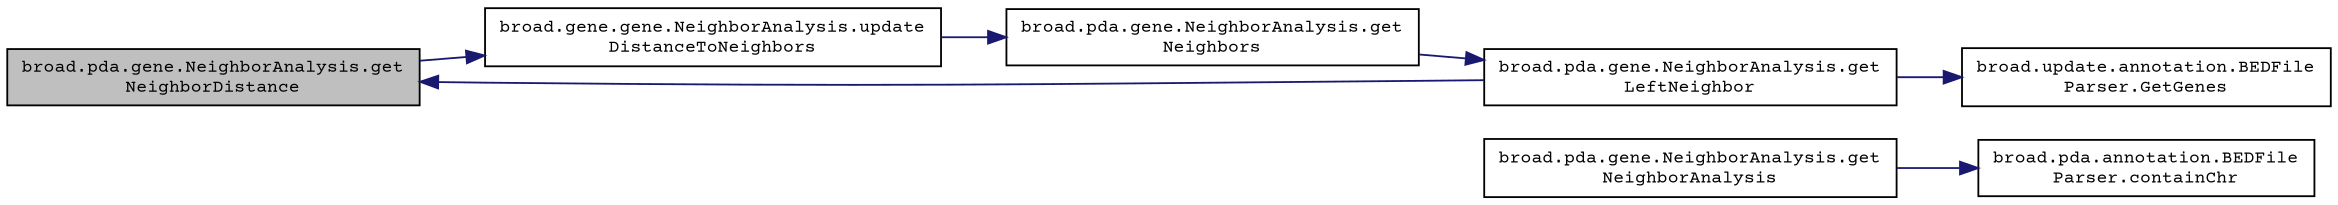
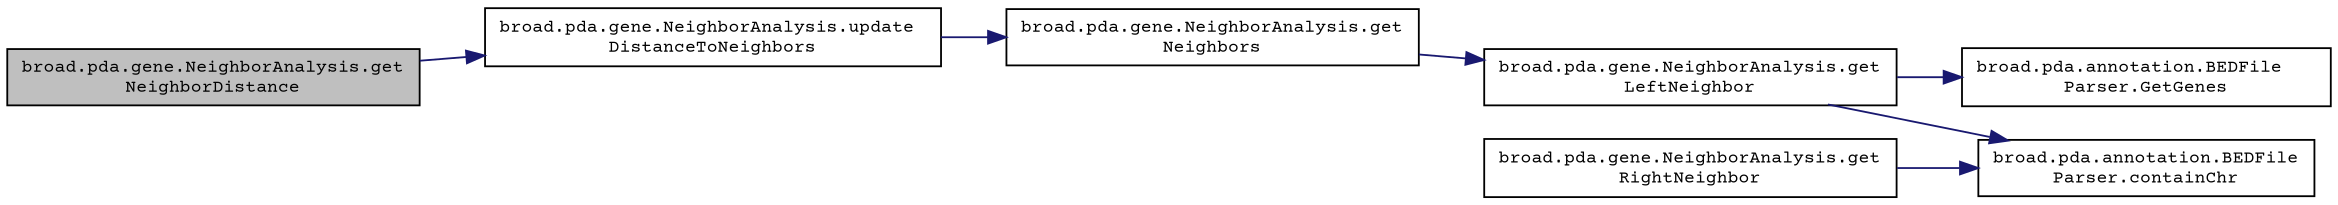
node "broad.gene.gene.NeighborAnalysis.update DistanceToNeighbors": label "broad.gene.gene.NeighborAnalysis.update DistanceToNeighbors" -> "broad.pda.gene.NeighborAnalysis.update DistanceToNeighbors"
node "broad.update.annotation.BEDFile Parser.GetGenes": label "broad.update.annotation.BEDFile Parser.GetGenes" -> "broad.pda.annotation.BEDFile Parser.GetGenes"
edge "broad.pda.gene.NeighborAnalysis.get LeftNeighbor" -> "broad.pda.gene.NeighborAnalysis.get NeighborDistance": now "broad.pda.gene.NeighborAnalysis.get LeftNeighbor" -> "broad.pda.annotation.BEDFile Parser.containChr"
node "broad.pda.gene.NeighborAnalysis.get NeighborAnalysis": label "broad.pda.gene.NeighborAnalysis.get NeighborAnalysis" -> "broad.pda.gene.NeighborAnalysis.get RightNeighbor"
